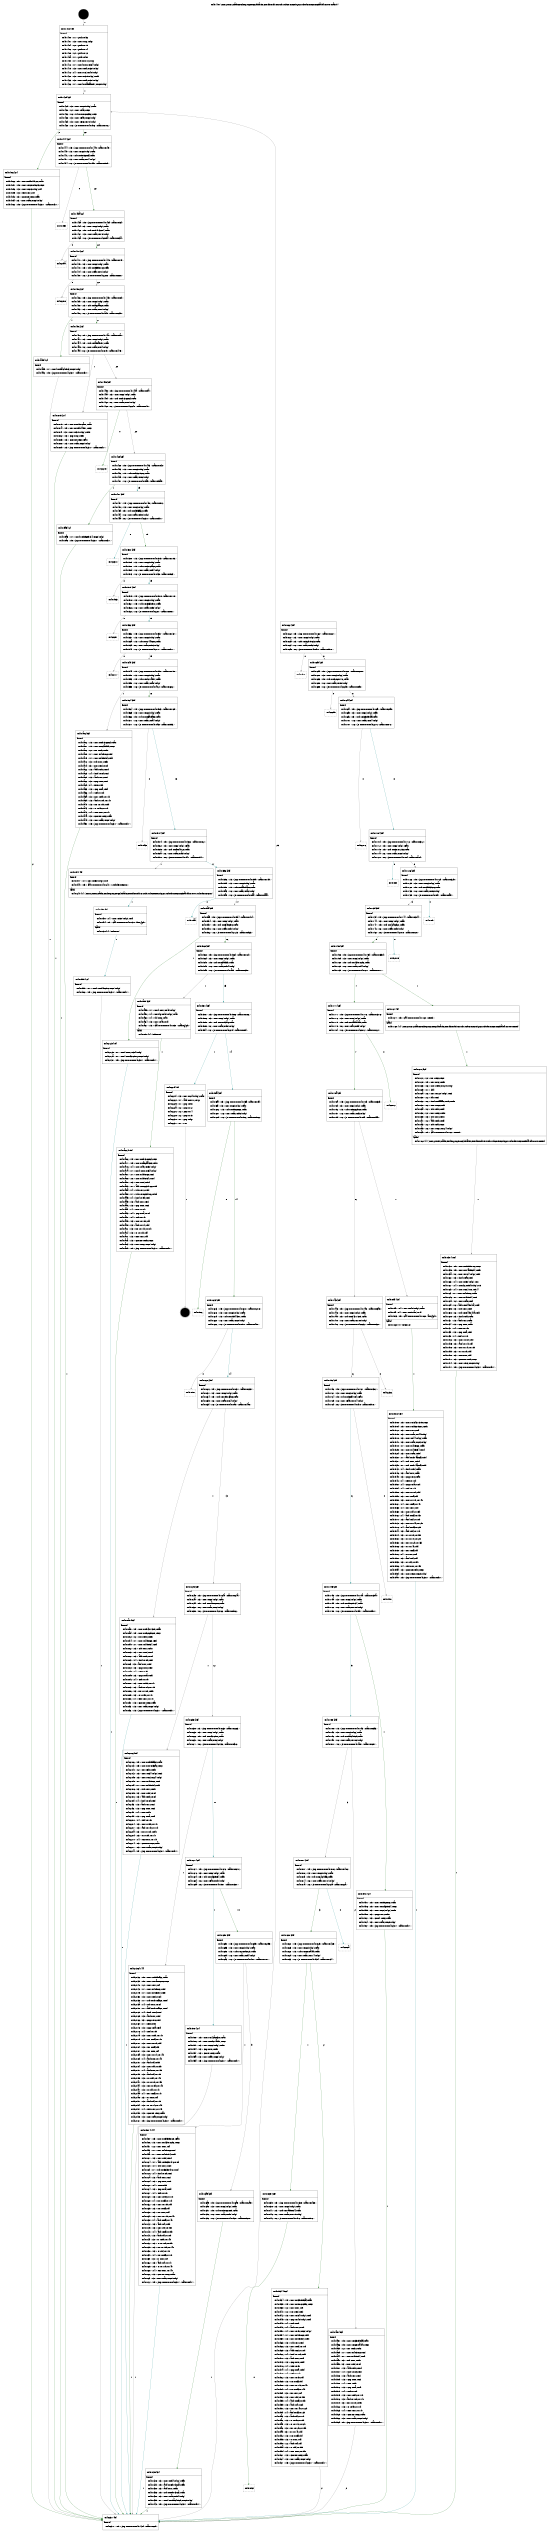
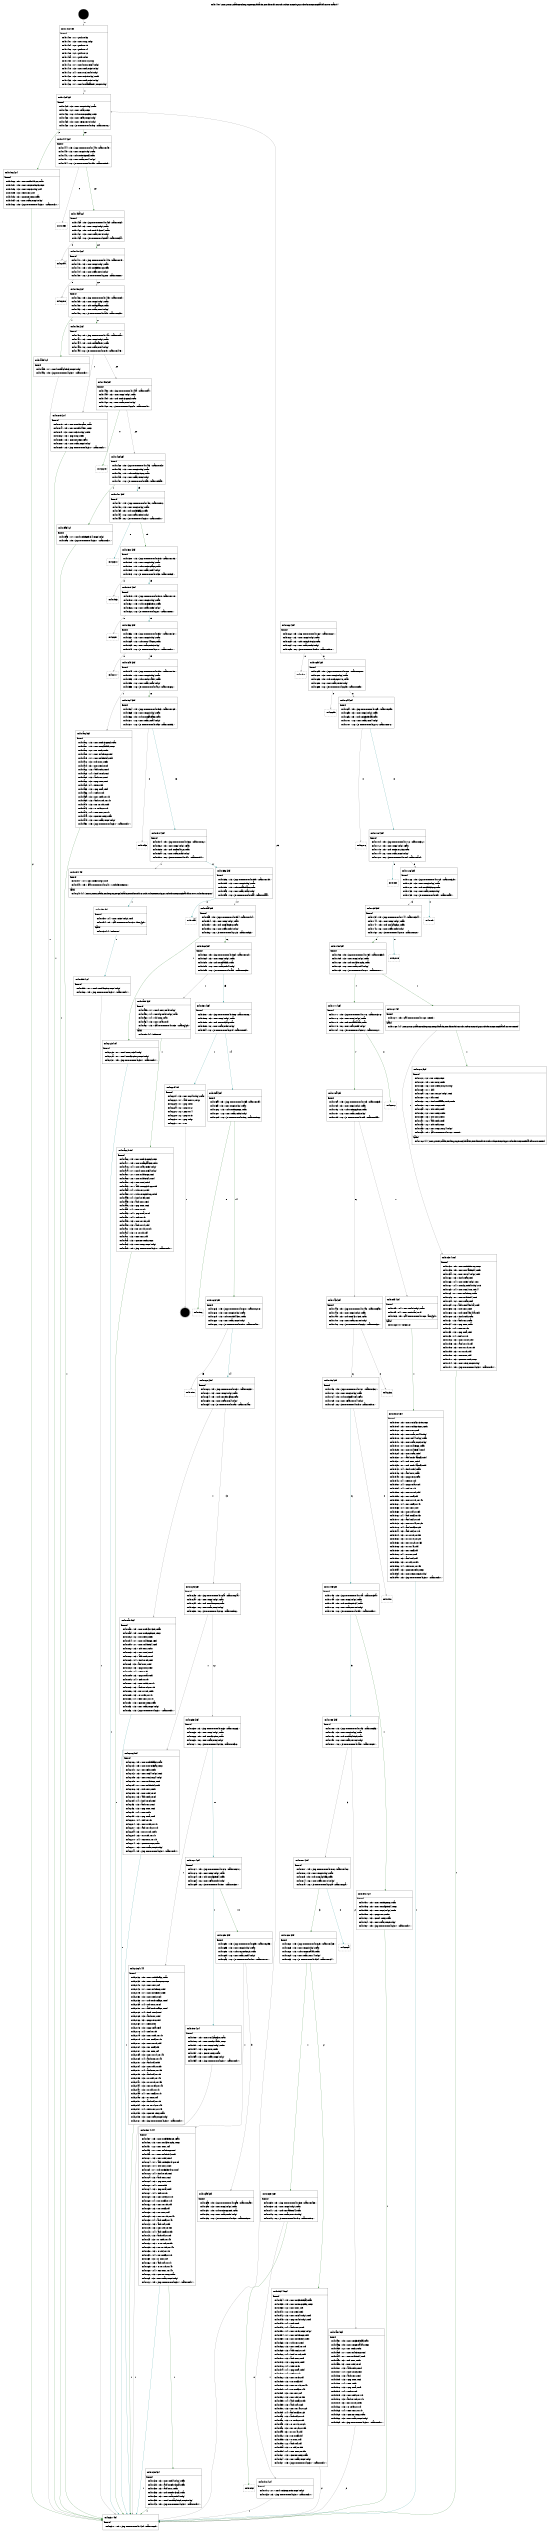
edge "0x401c7c [52]" -> "0x401cb0 [108]": now "0x401c77 [5]" -> "0x401cb0 [108]"
edge "0x401613 [25]" -> "0x401890": label " 0" -> " 15"
edge "0x4016a9 [25]" -> "0x401d28 [31]": now "0x401be7 [144]" -> "0x401d28 [31]"
node "0x401d1c [12]": added
